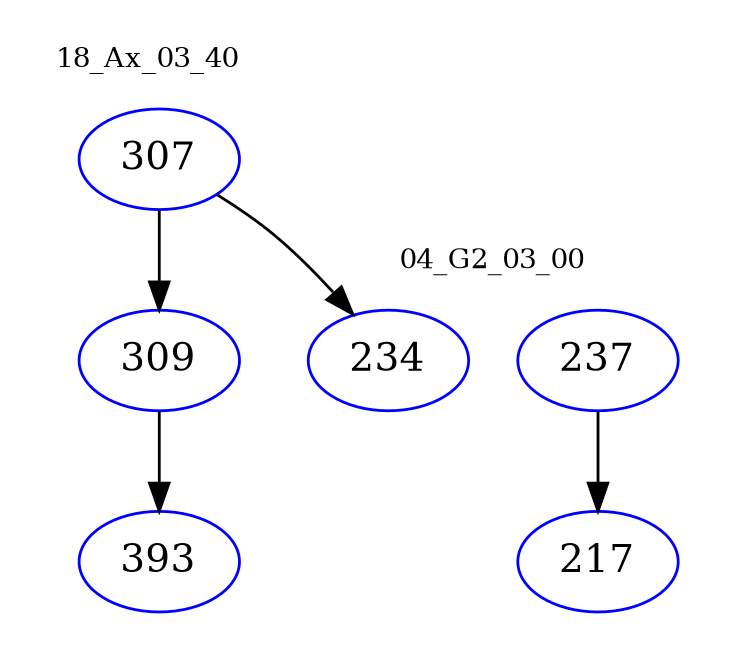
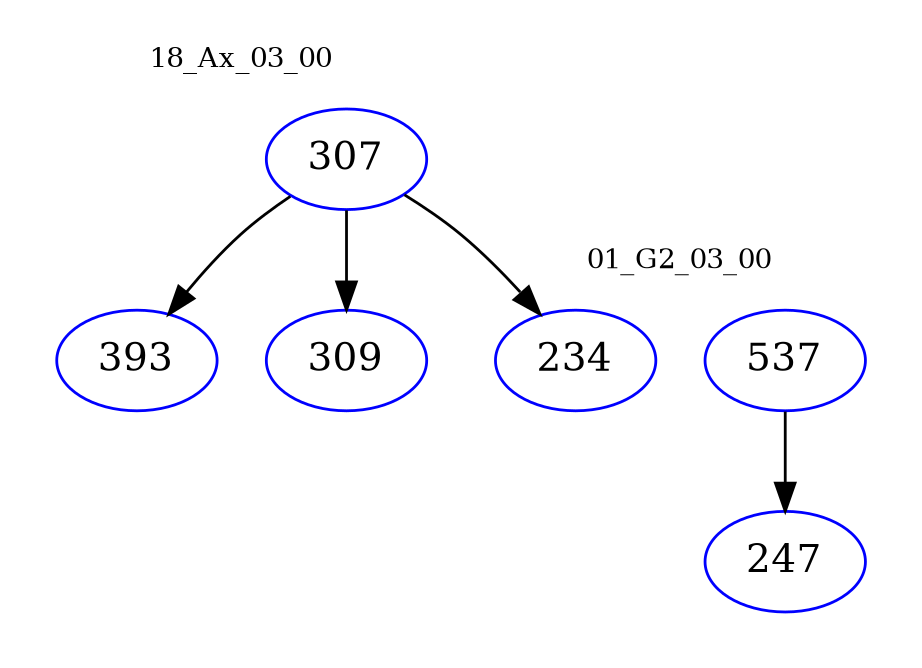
cluster "18_Ax_03_40": label "18_Ax_03_40" -> "18_Ax_03_00"
cluster "04_G2_03_00": label "04_G2_03_00" -> "01_G2_03_00"
node "237": label "237" -> "537"
edge "309" -> "393": now "307" -> "393"
node "217": label "217" -> "247"
